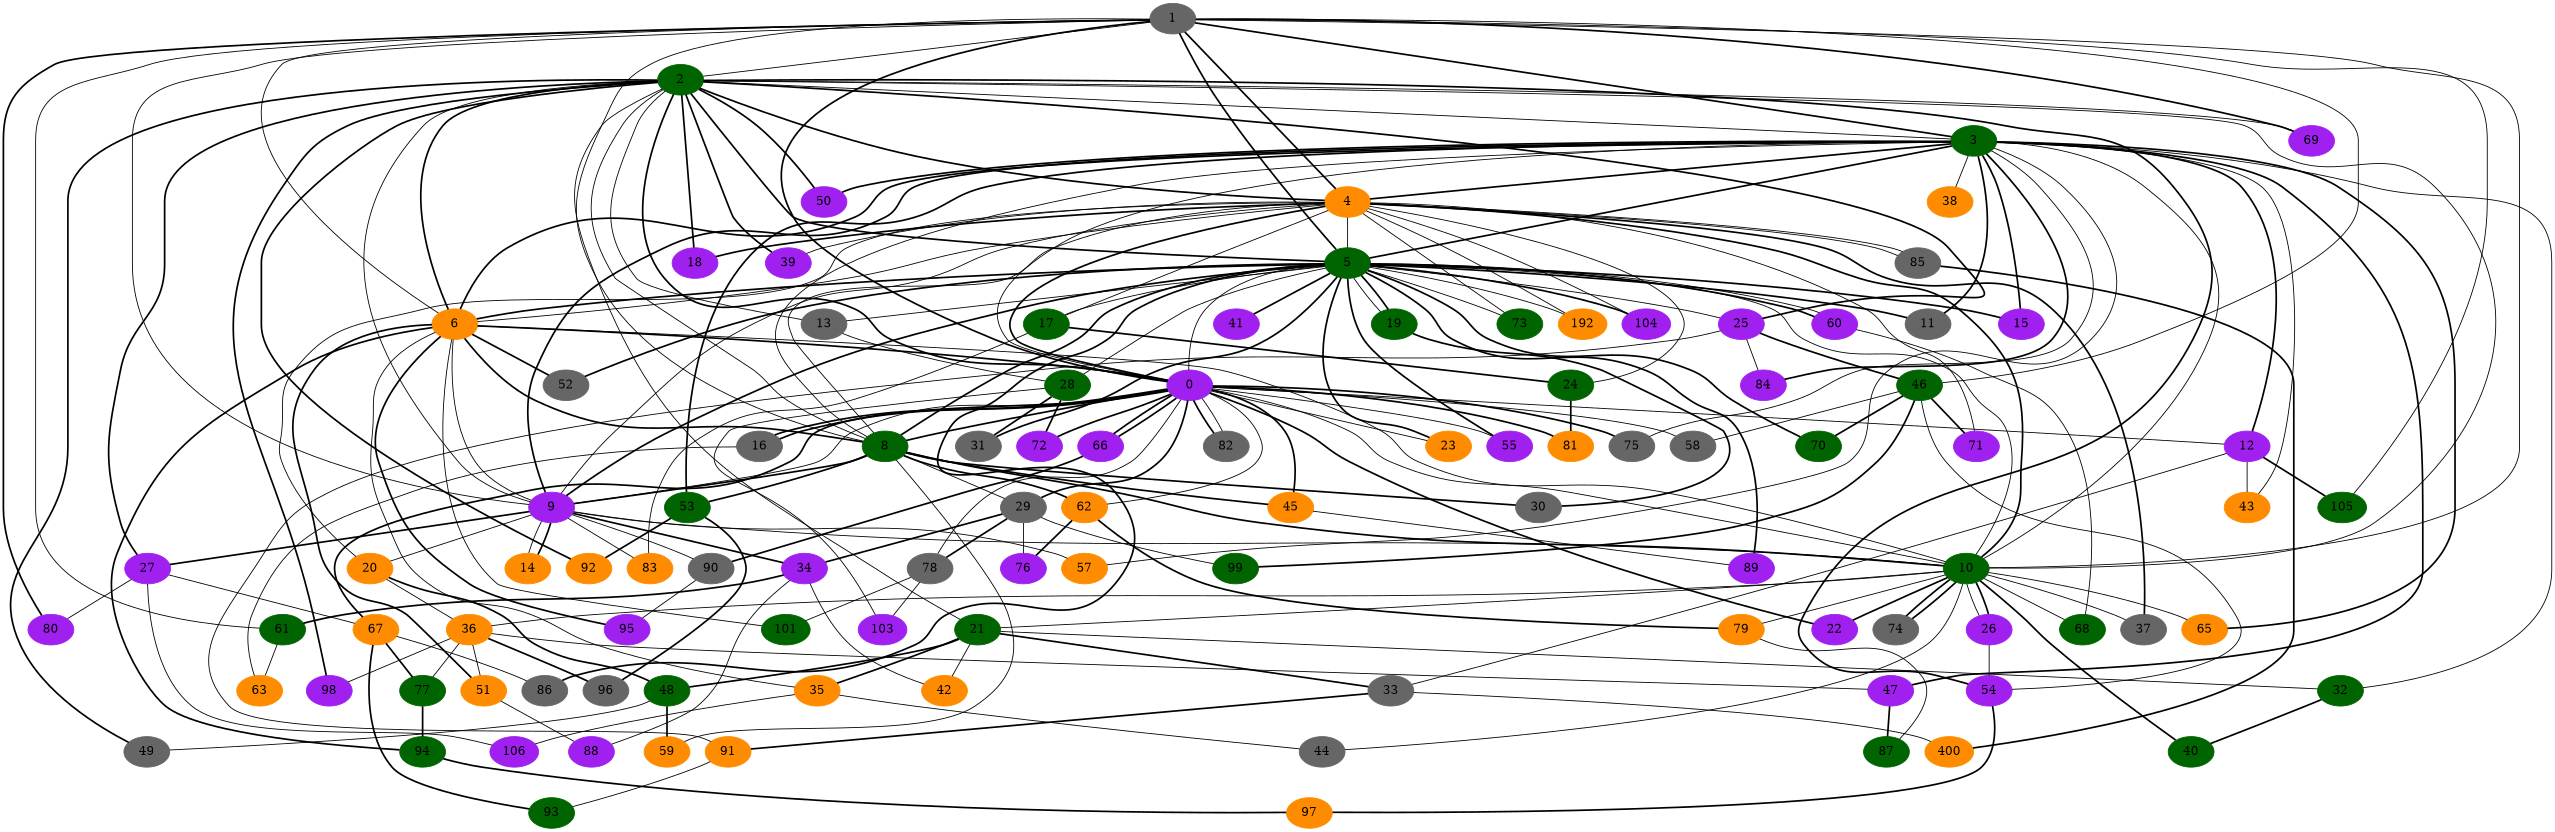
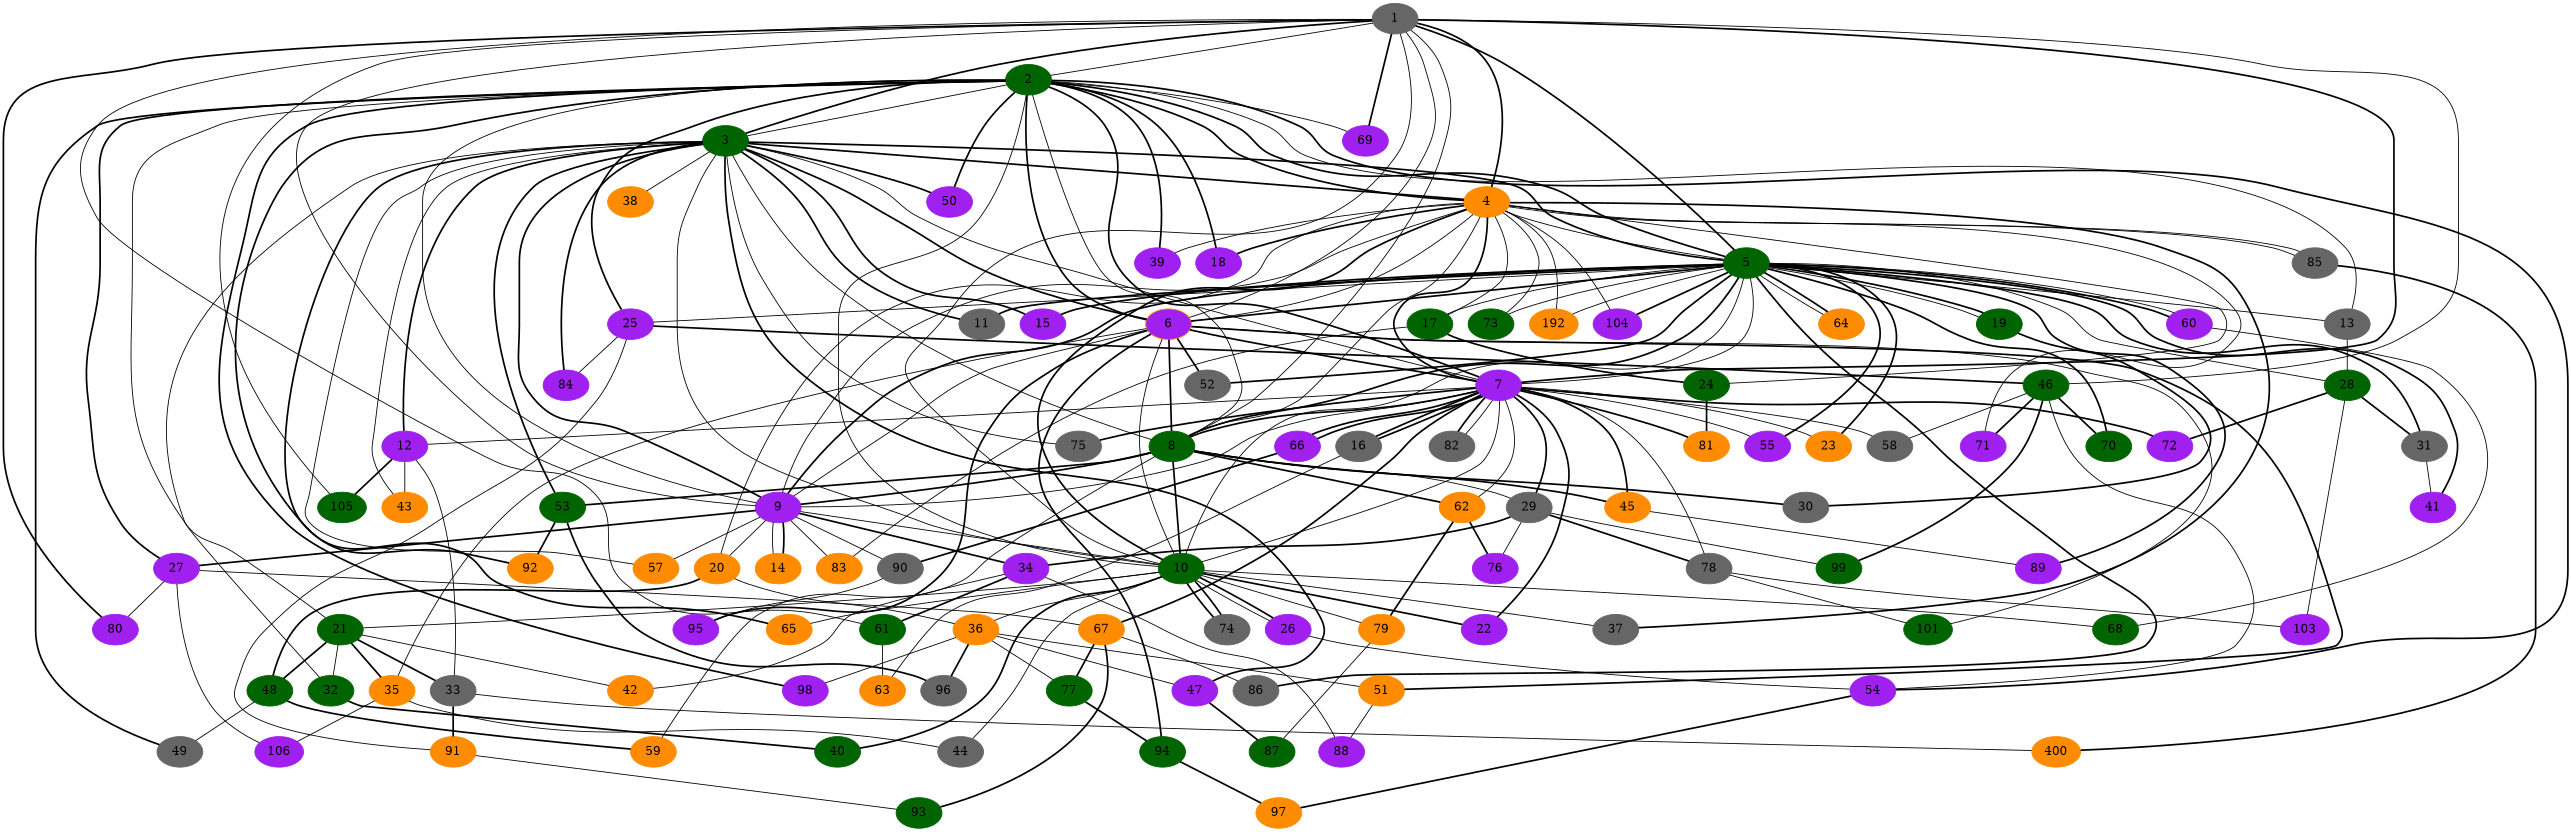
node "6": fillcolor darkorange -> purple
node "64": added
node "0": label "0" -> "7"
edge "31" -- "41": added
